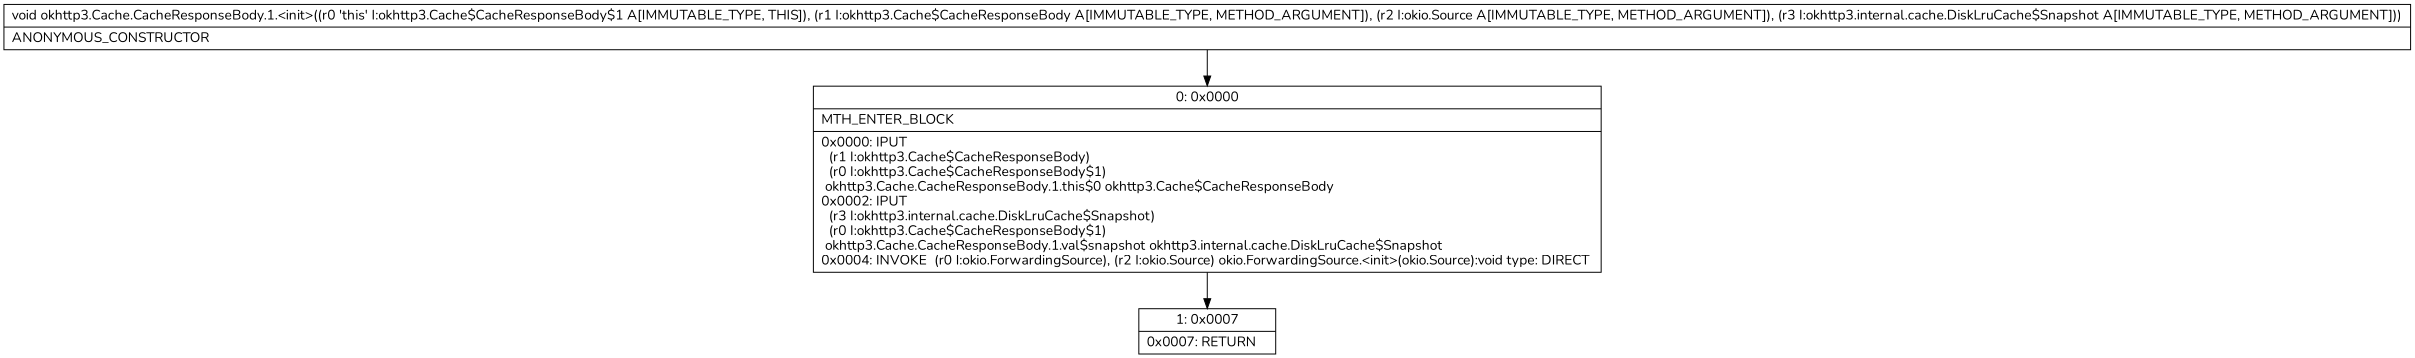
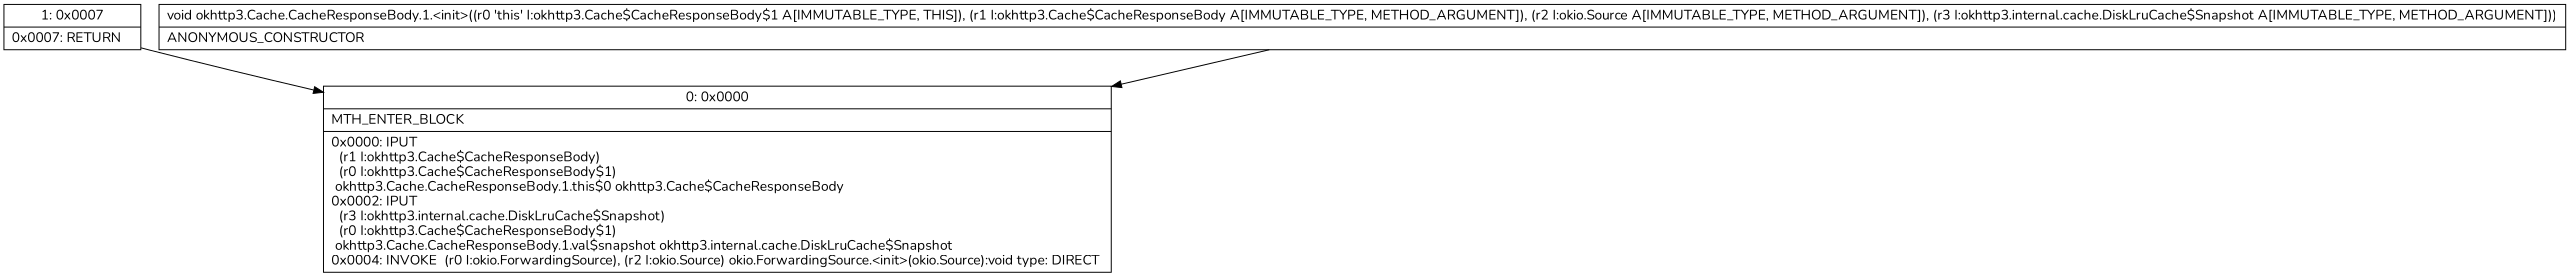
edge "0: 0x0000" -> "1: 0x0007": reversed
